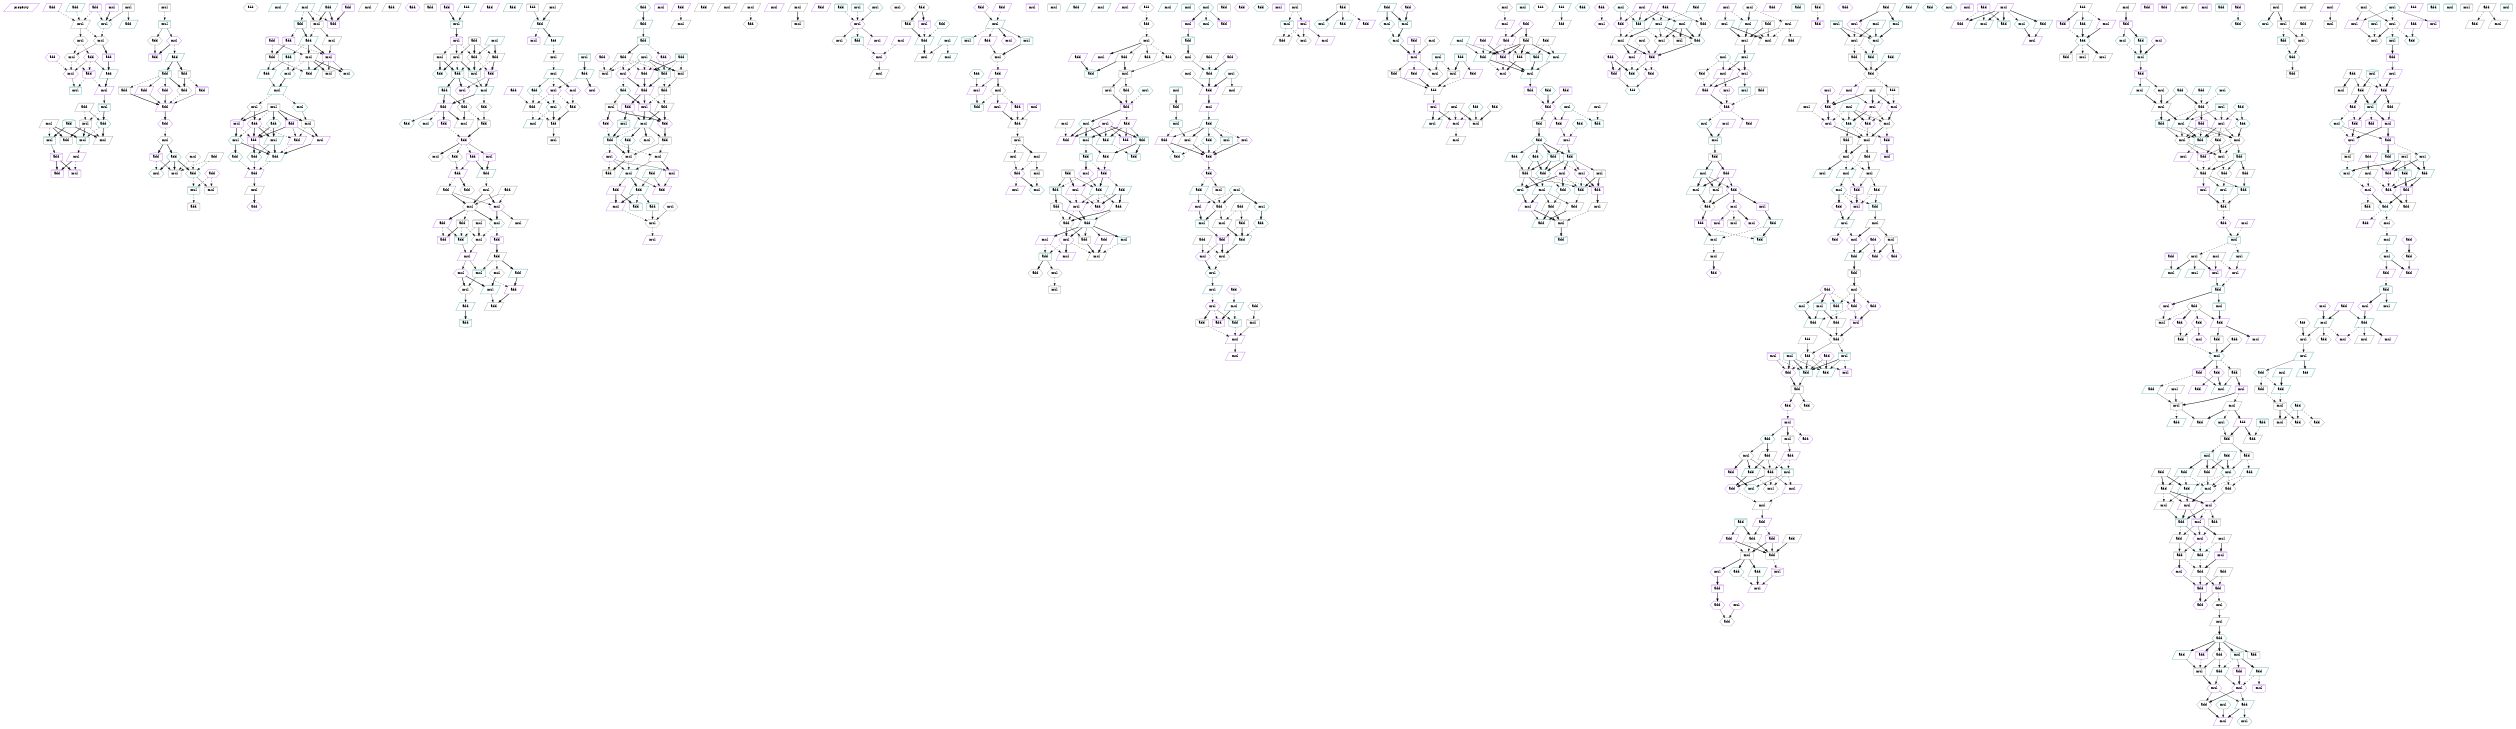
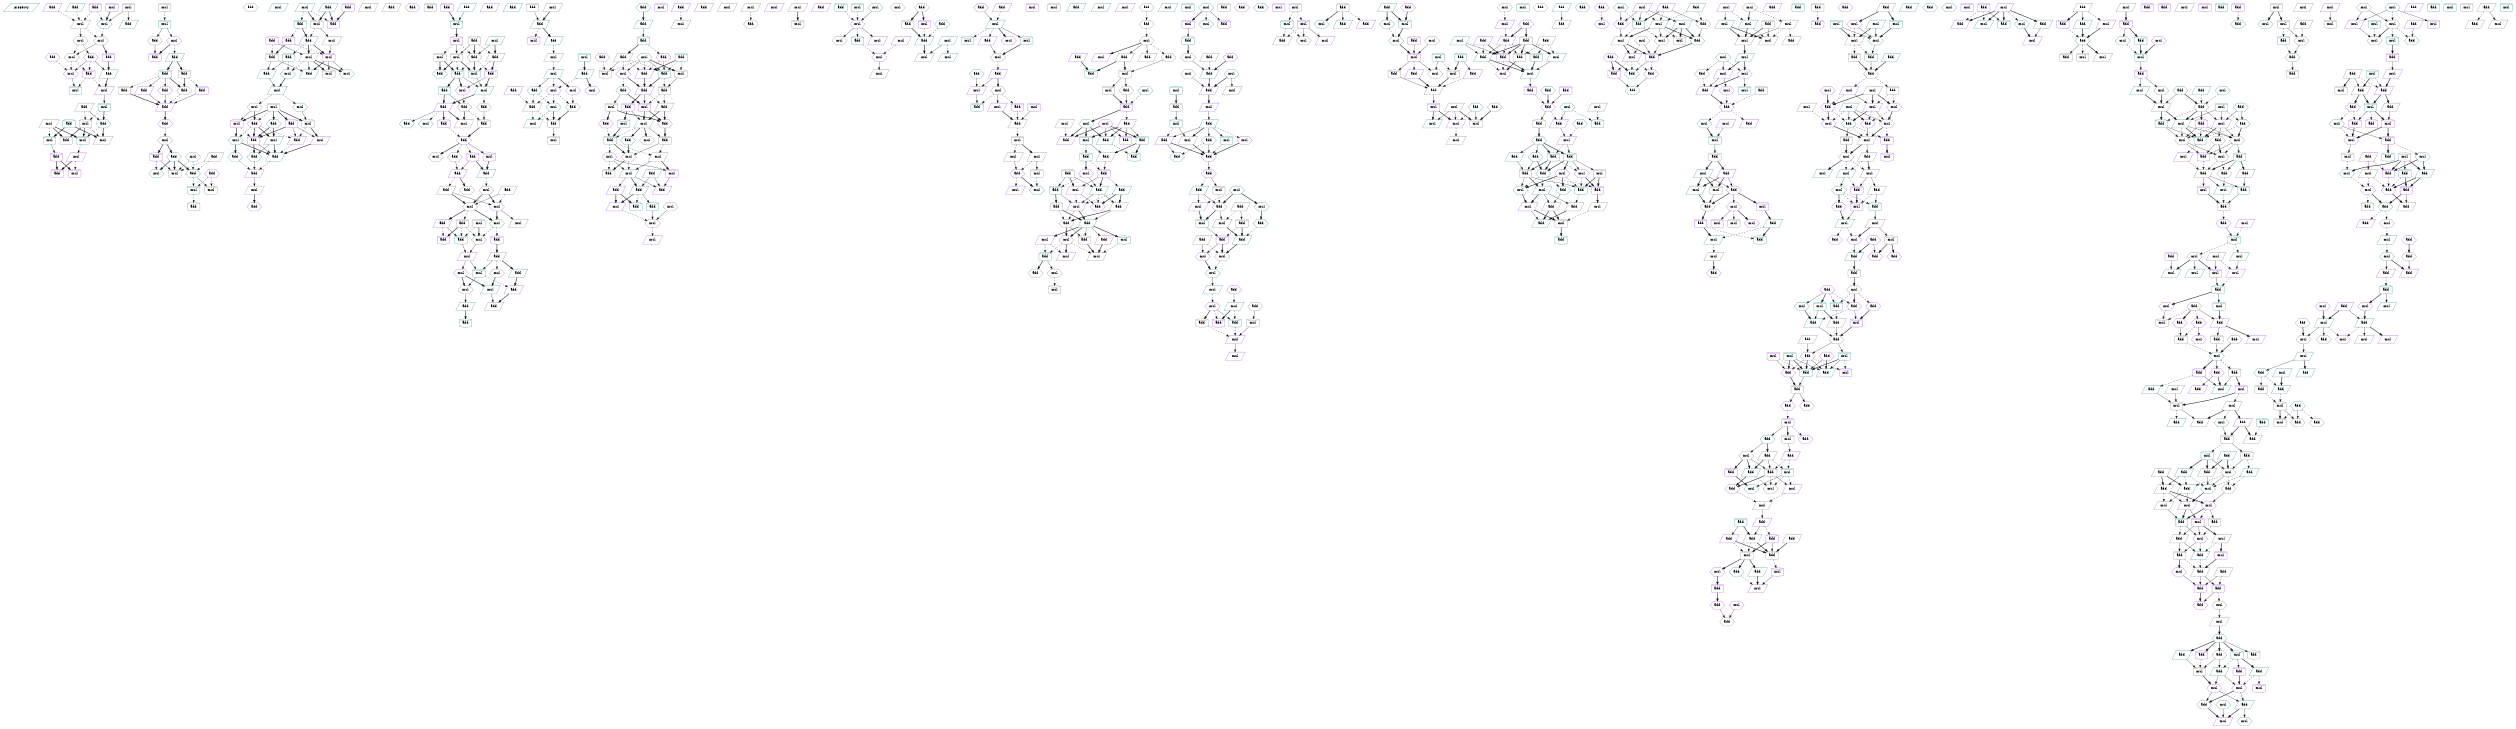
node "property": color purple -> teal
